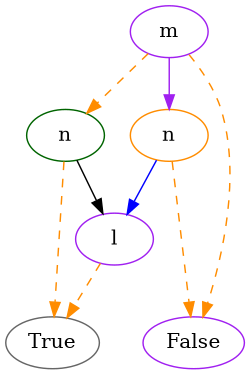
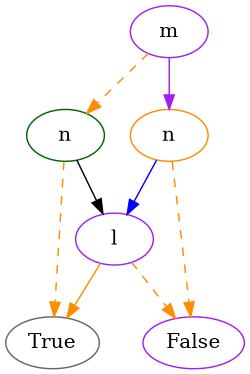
edge "m" -> "False": now "l" -> "False"
edge "l" -> "True": style dashed -> solid
